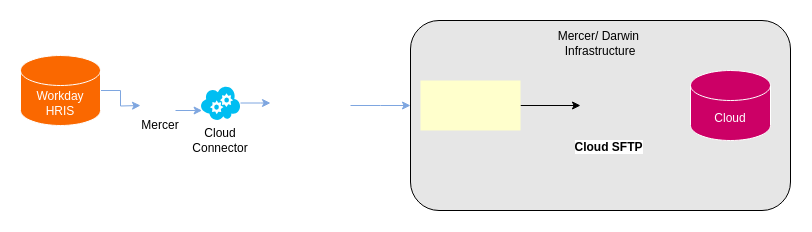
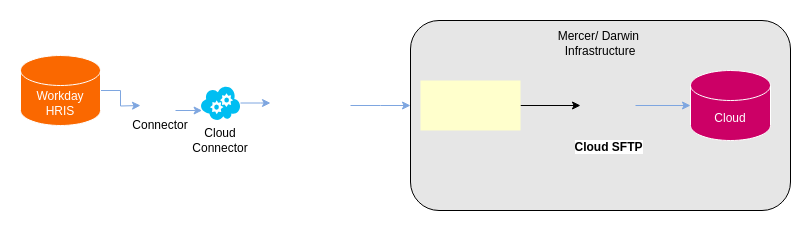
edge "Cloud SFTP" -> "Cloud": added
node "Mercer": label "Mercer" -> "Connector"
